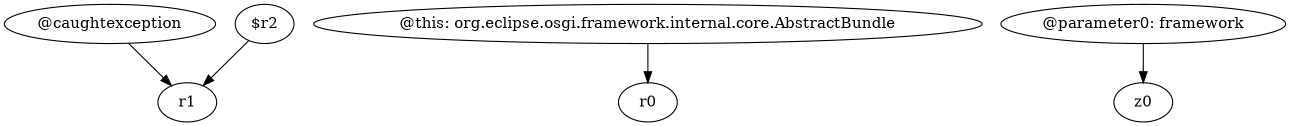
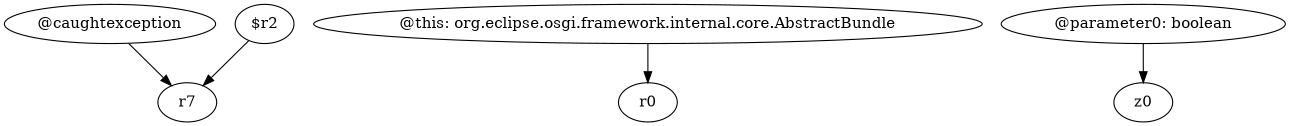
node "@parameter0: framework": label "@parameter0: framework" -> "@parameter0: boolean"
node "r1": label "r1" -> "r7"
